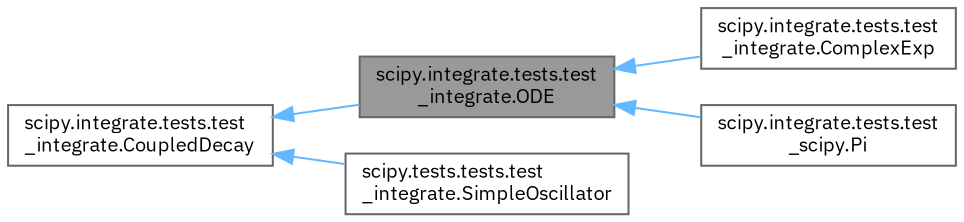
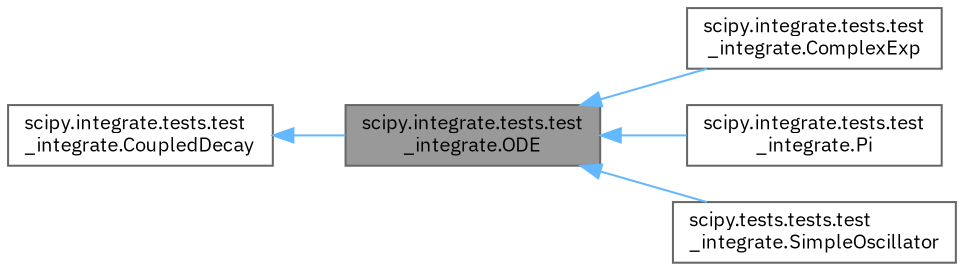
node "scipy.integrate.tests.test _scipy.Pi": label "scipy.integrate.tests.test _scipy.Pi" -> "scipy.integrate.tests.test _integrate.Pi"
edge "scipy.tests.tests.test _integrate.SimpleOscillator" -> "scipy.integrate.tests.test _integrate.CoupledDecay": now "scipy.tests.tests.test _integrate.SimpleOscillator" -> "scipy.integrate.tests.test _integrate.ODE"
